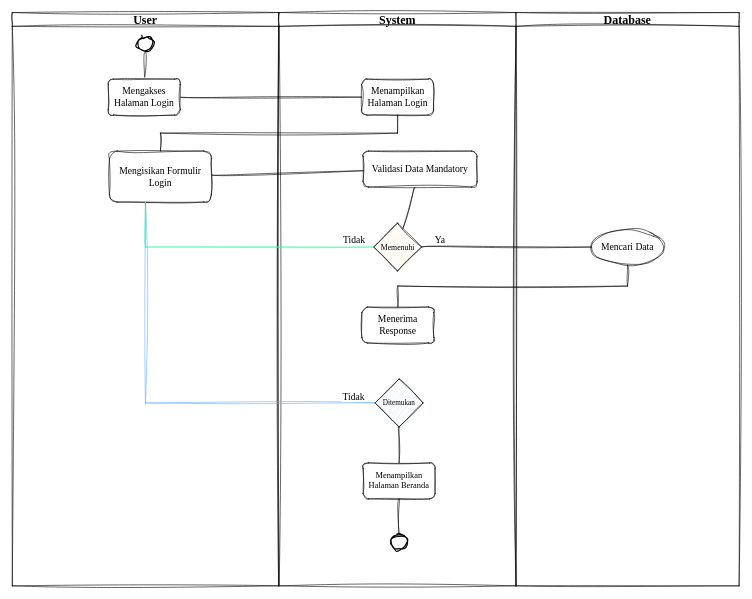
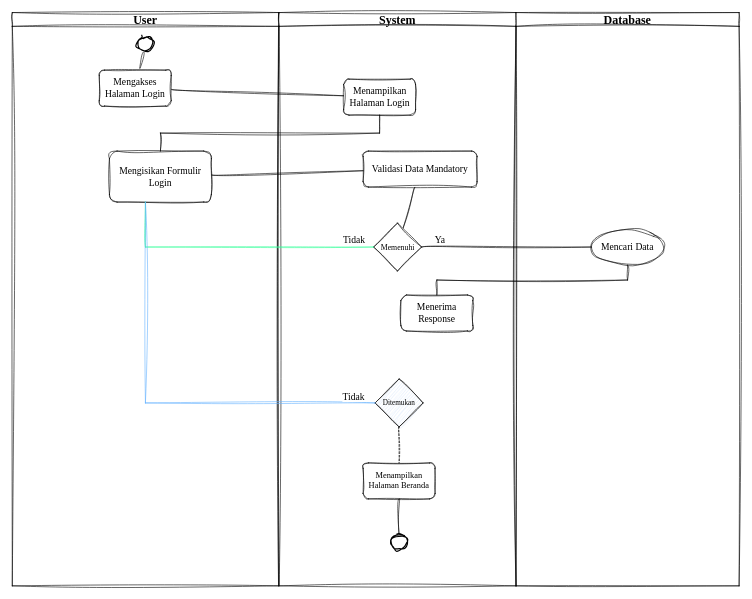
node "Mengakses Halaman Login": moved (144, 97) -> (135, 88)
node "Menampilkan Halaman Login": moved (398, 97) -> (380, 97)
node "Memenuhi": fillcolor #ffe6cc -> #ffffff
node "Menerima Response": moved (398, 325) -> (437, 313)
edge "Ditemukan" -- "Menampilkan Halaman Beranda": style solid -> dashed
